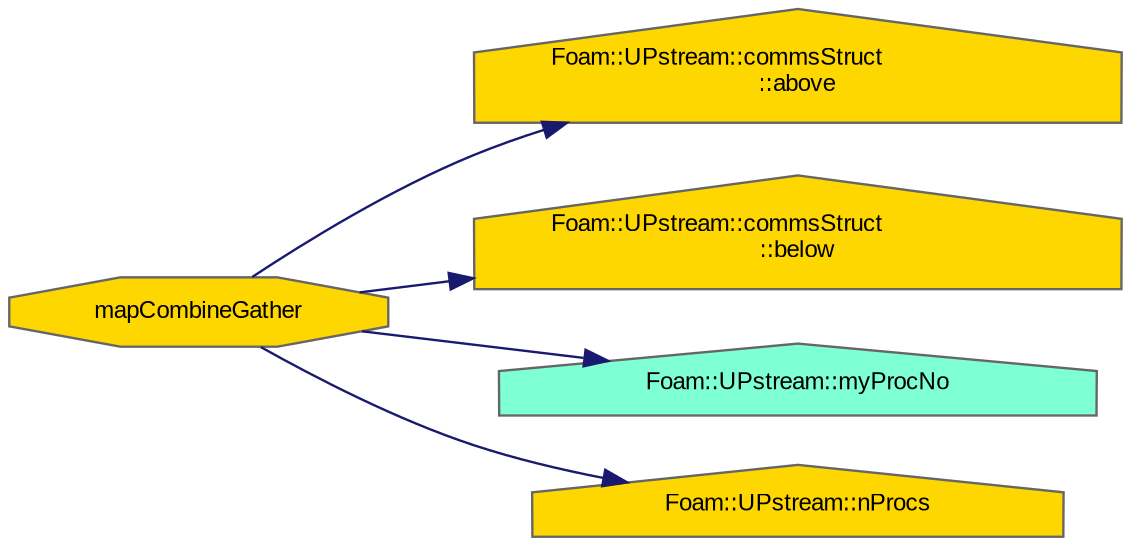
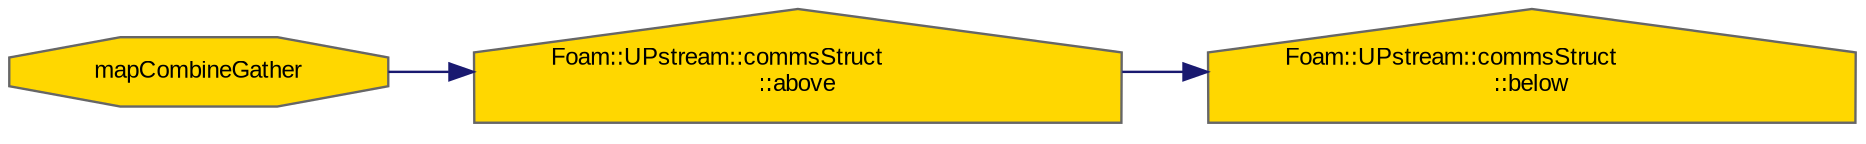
edge "mapCombineGather" -> "Foam::UPstream::commsStruct ::below": now "Foam::UPstream::commsStruct ::above" -> "Foam::UPstream::commsStruct ::below"
node "Foam::UPstream::myProcNo": removed
node "Foam::UPstream::nProcs": removed
